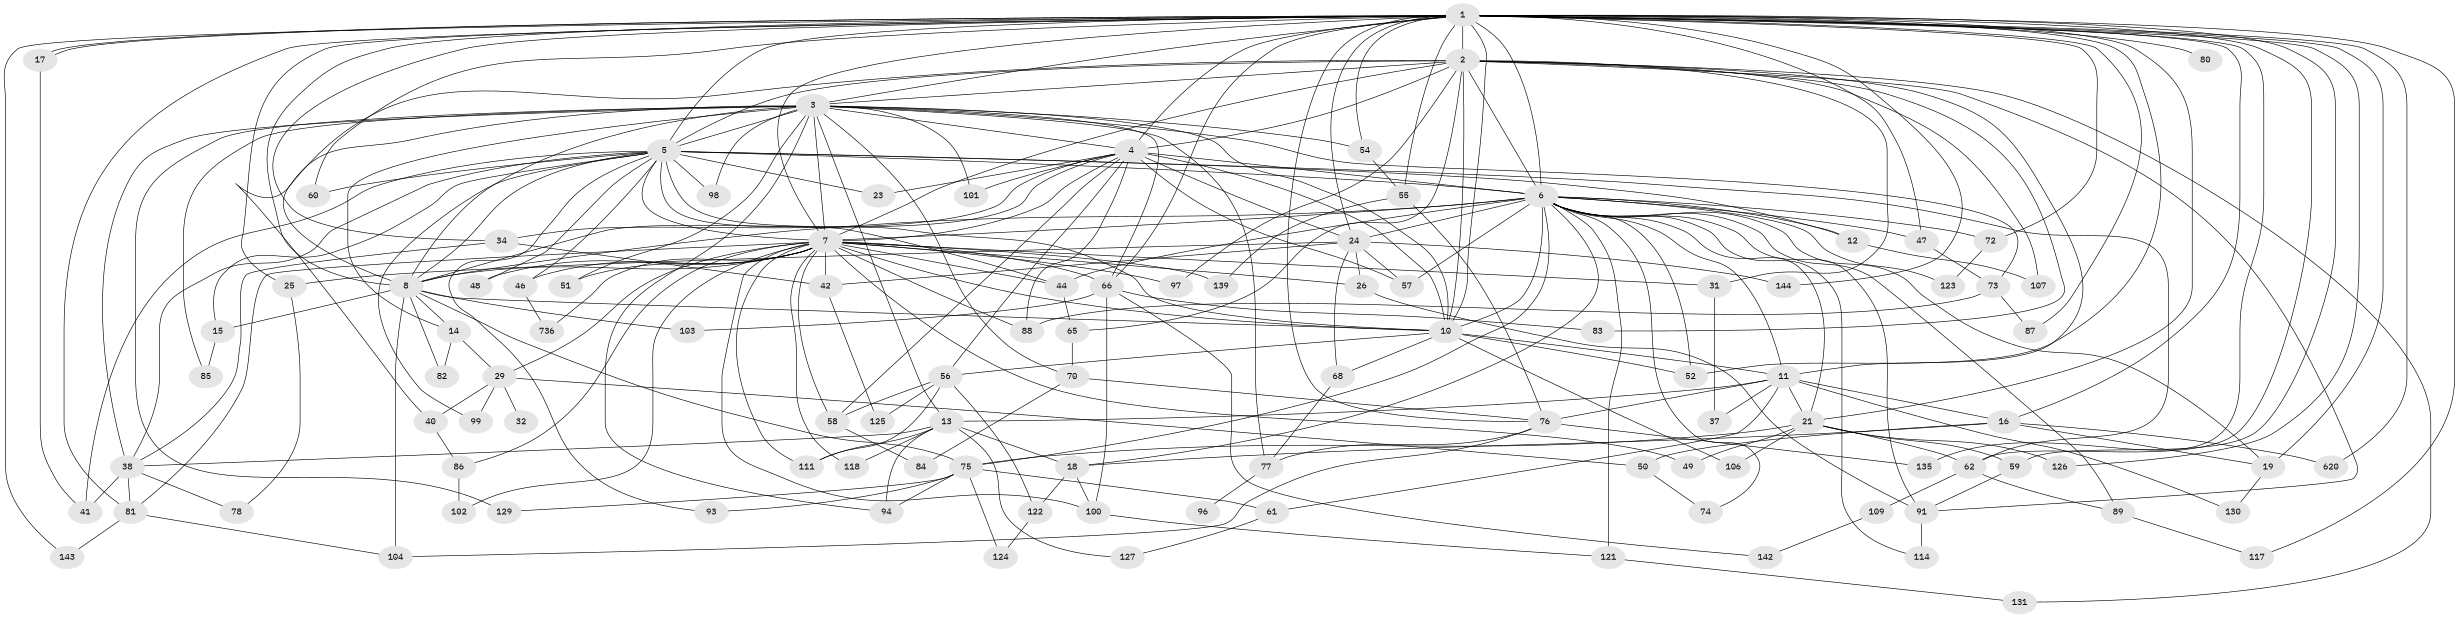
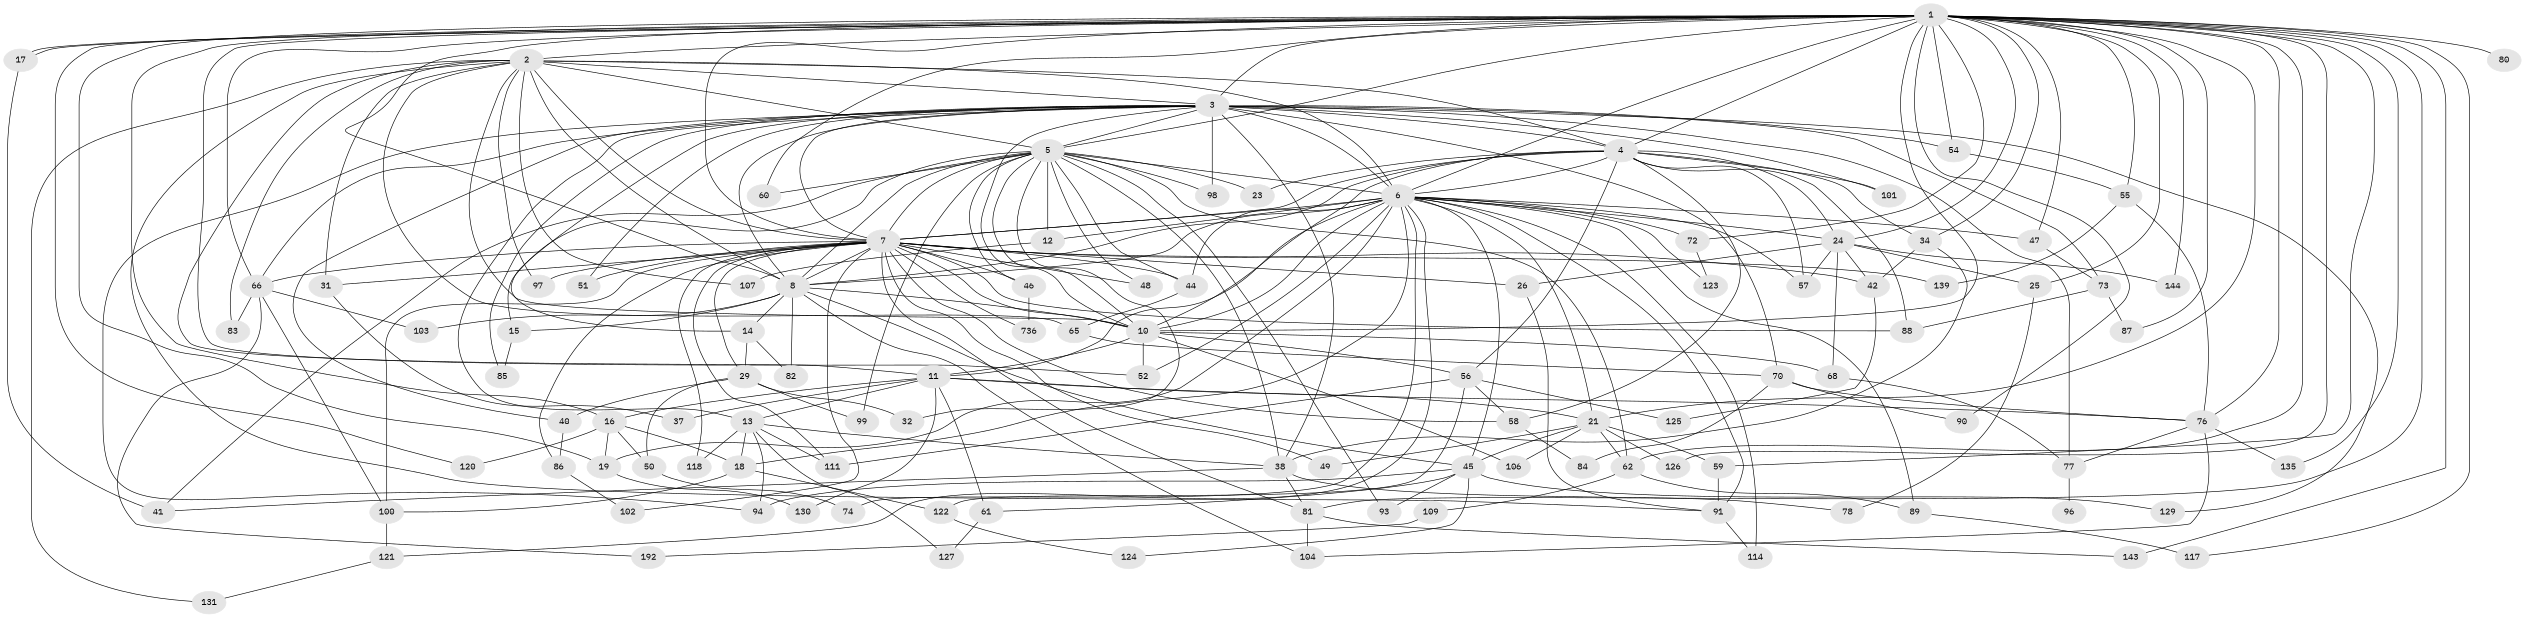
edge "3" -- "6": added
edge "5" -- "32": added
node "90": added
node "75": label "75" -> "45"
node "620": label "620" -> "120"
node "142": label "142" -> "192"
